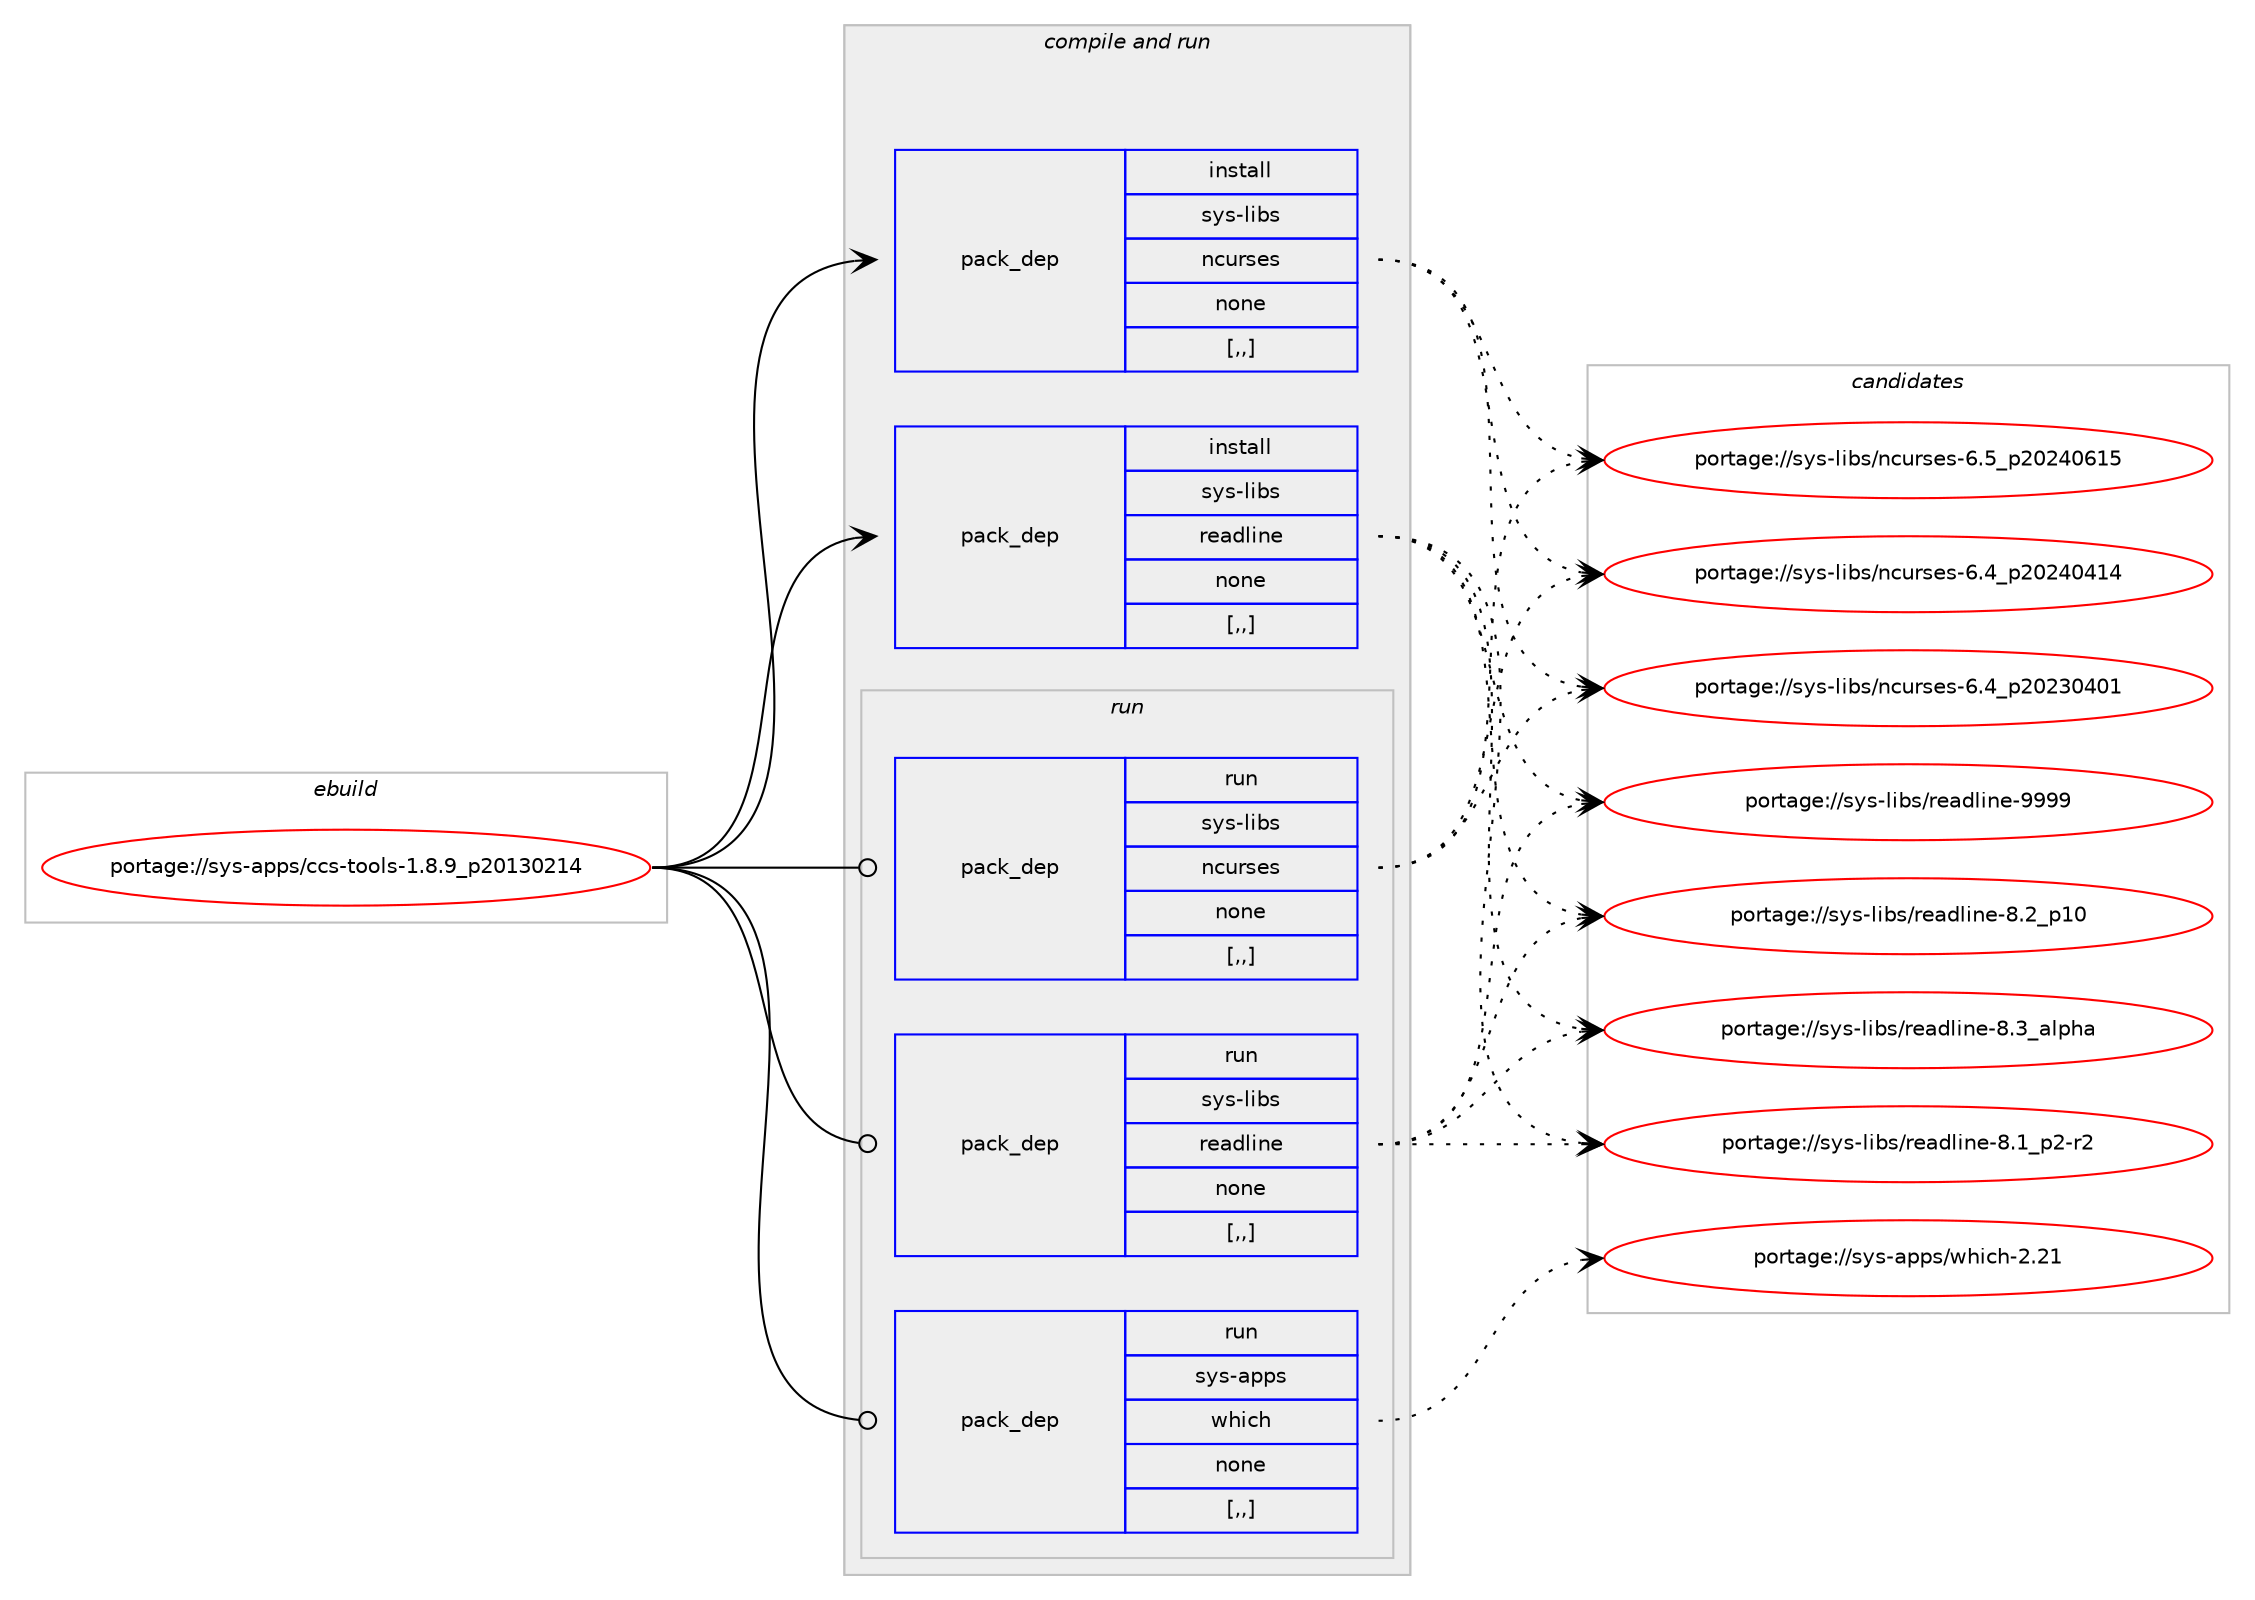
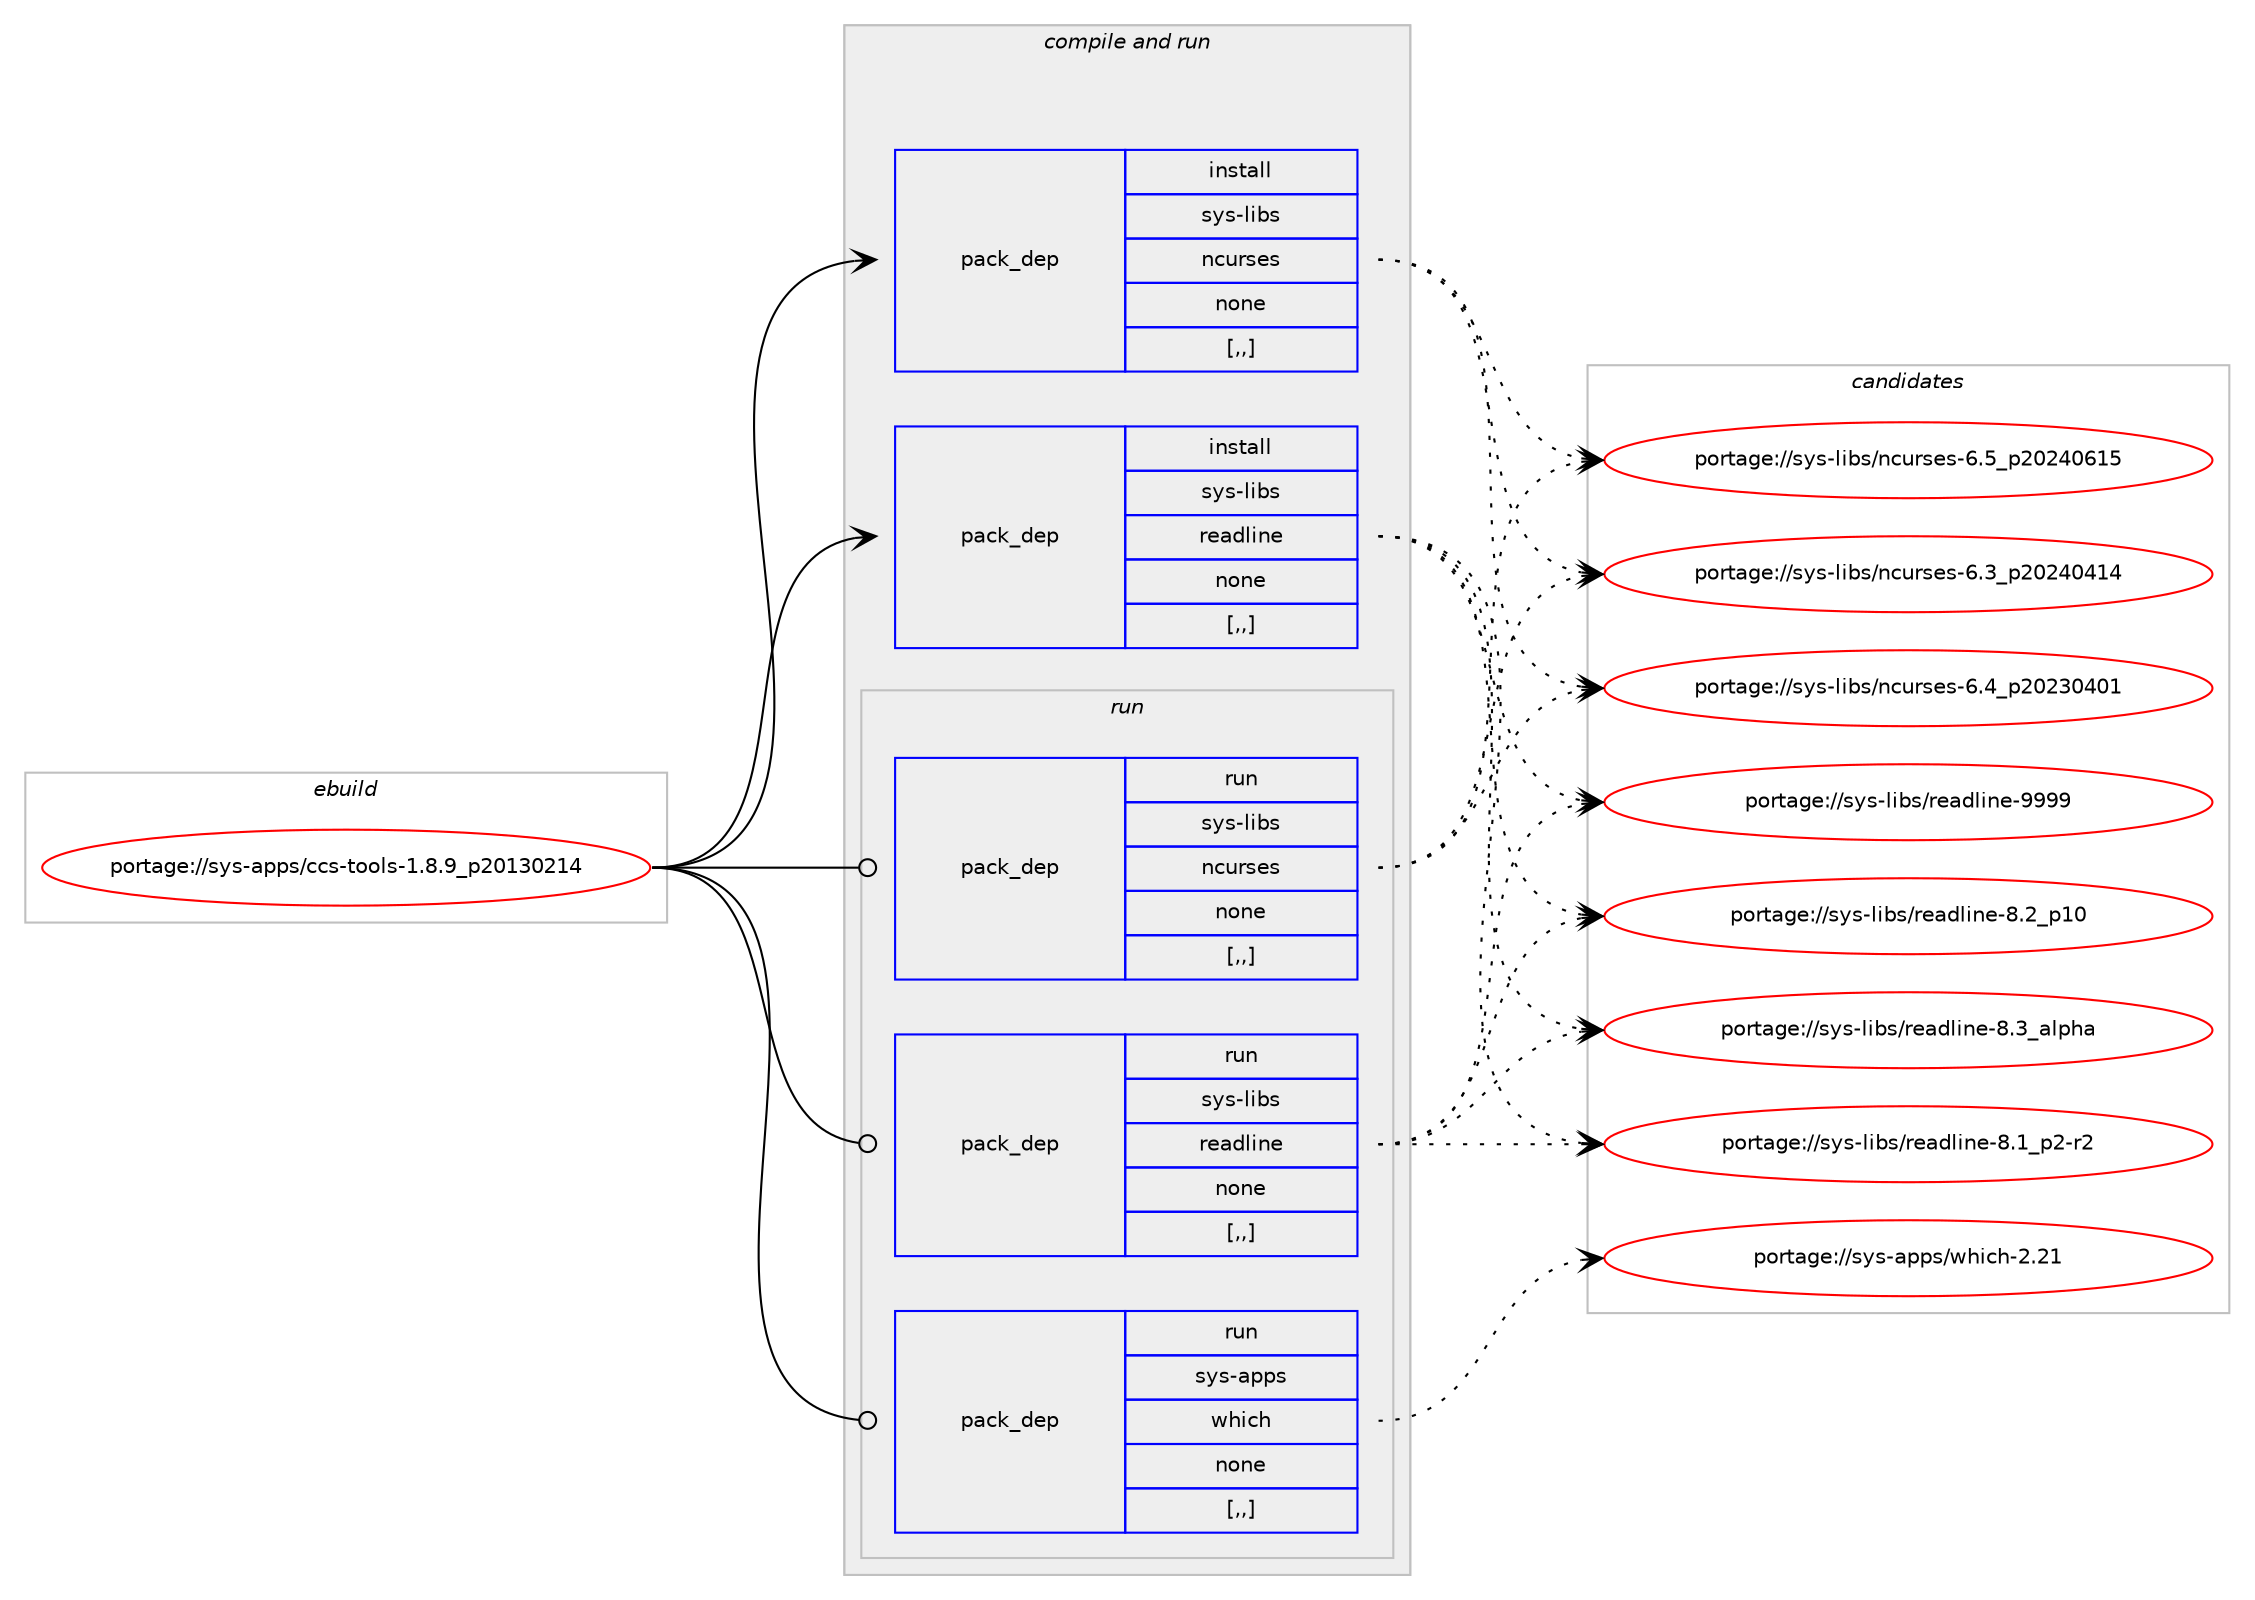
node "portage://sys-libs/ncurses-6.4_p20240414": label "portage://sys-libs/ncurses-6.4_p20240414" -> "portage://sys-libs/ncurses-6.3_p20240414"
